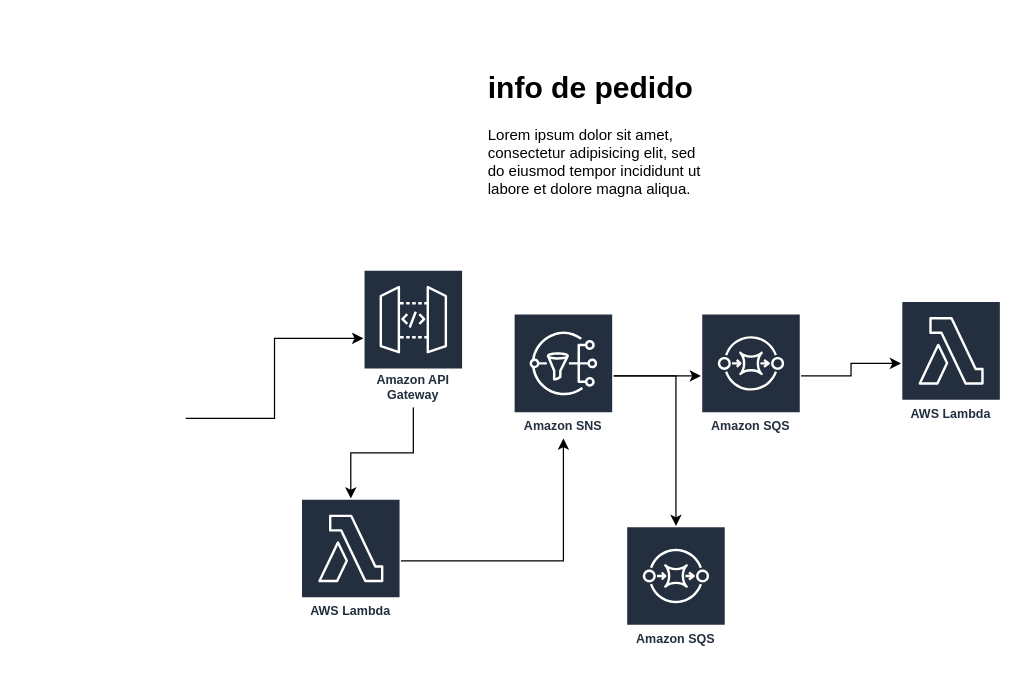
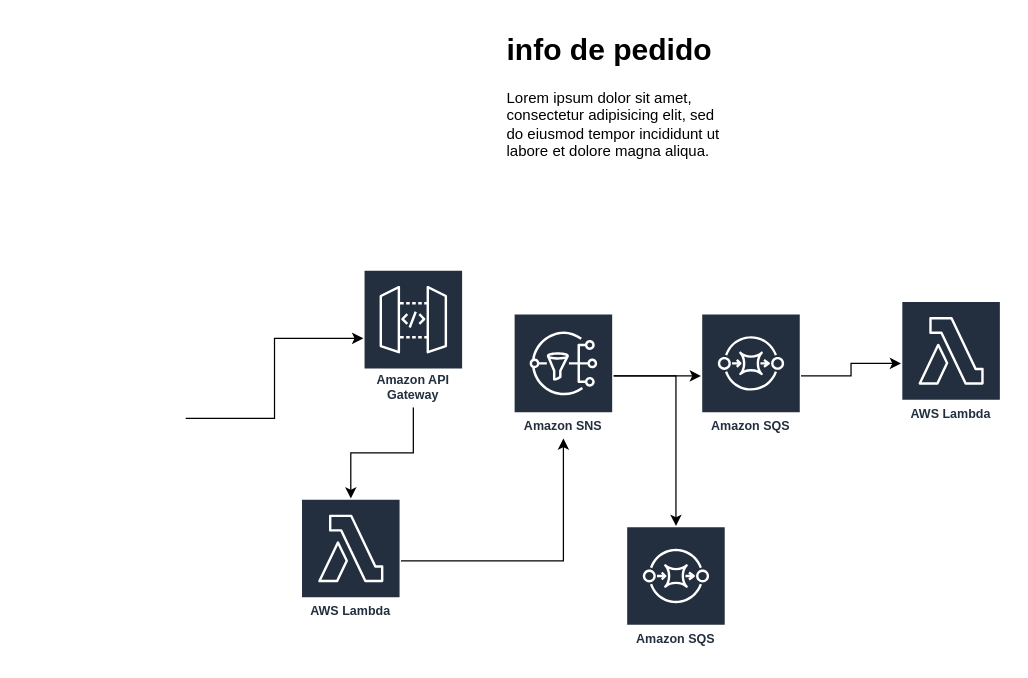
node "info de pedidoLorem ipsum dolor sit amet, consectetur adipisicing elit, sed do eiusmod tempor incididunt ut labore et dolore magna aliqua.": moved (601, 138) -> (619, 101)
